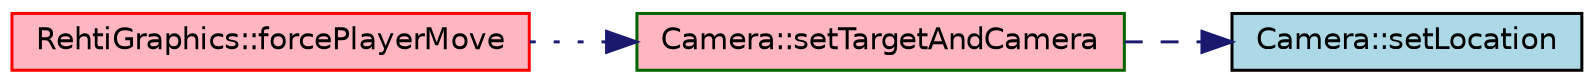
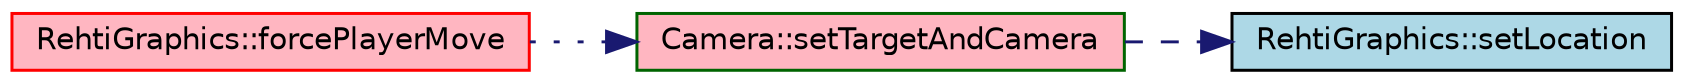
node "Camera::setLocation": label "Camera::setLocation" -> "RehtiGraphics::setLocation"
